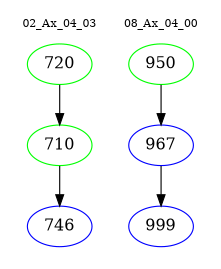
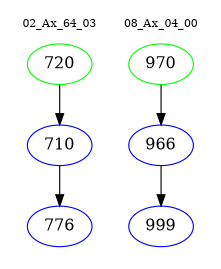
cluster "02_Ax_04_03": label "02_Ax_04_03" -> "02_Ax_64_03"
node "950": label "950" -> "970"
node "710": color green -> blue
node "967": label "967" -> "966"
node "746": label "746" -> "776"
